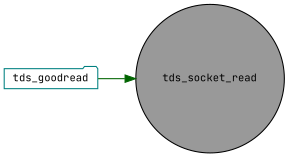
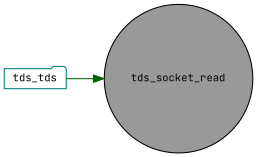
node "tds_goodread": label "tds_goodread" -> "tds_tds"
